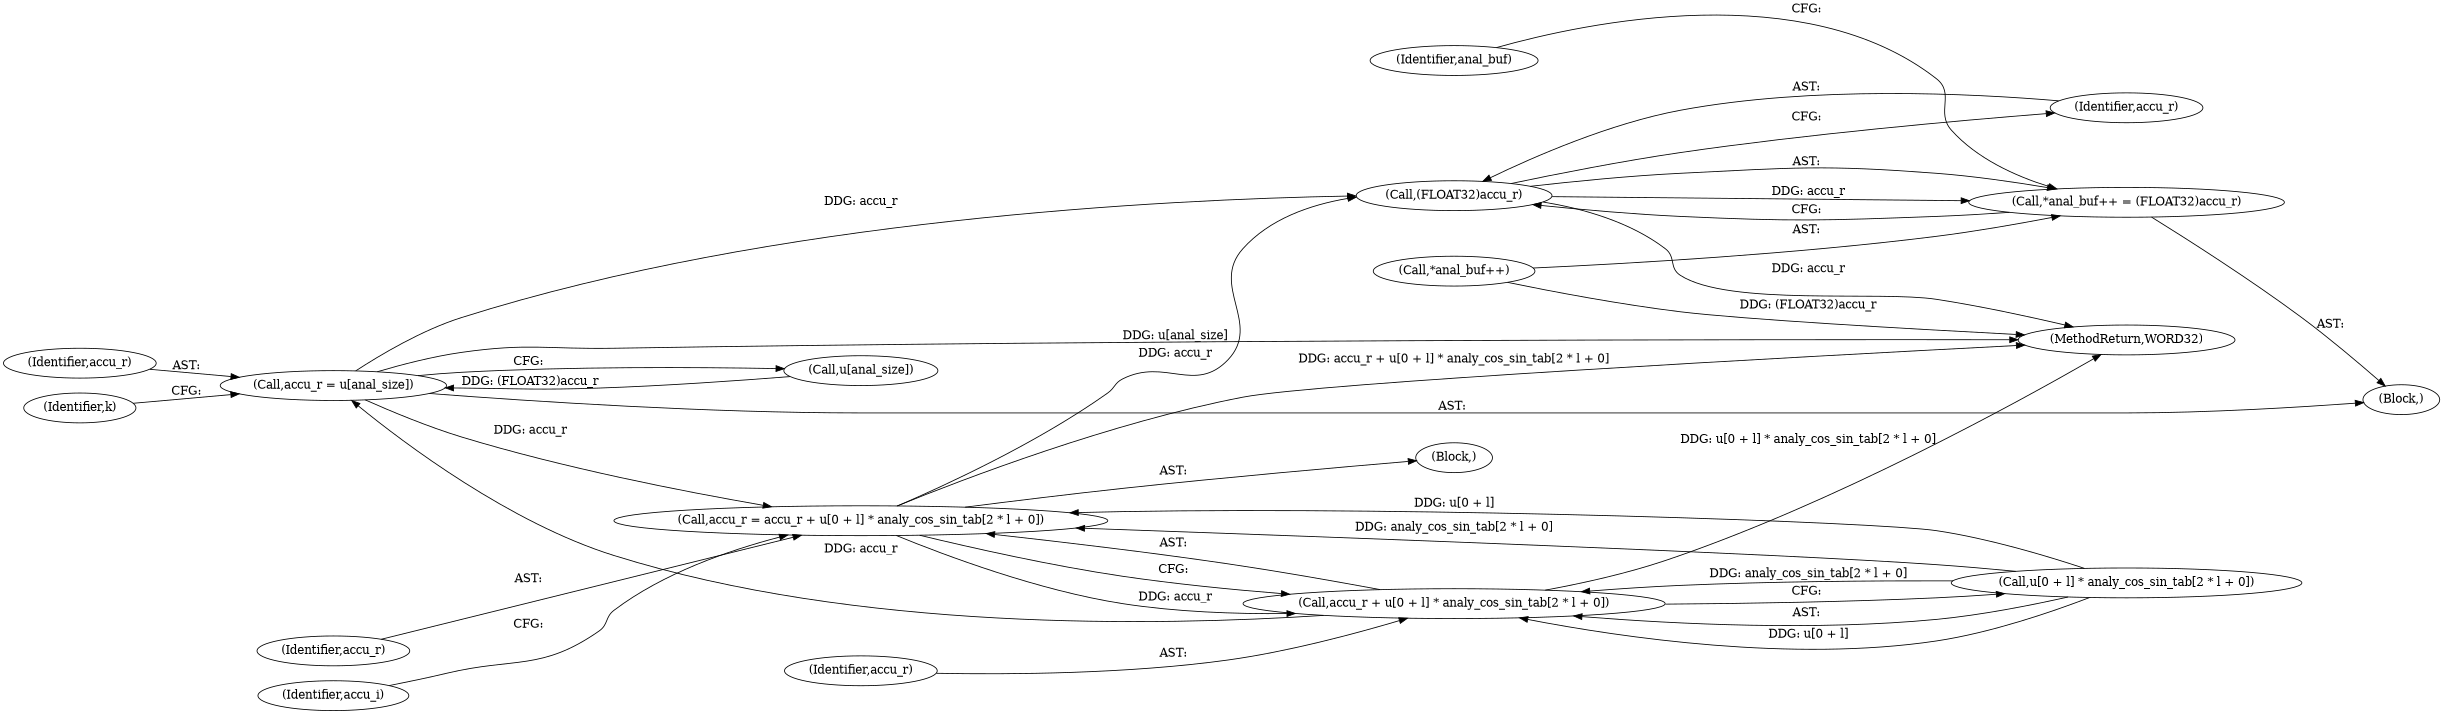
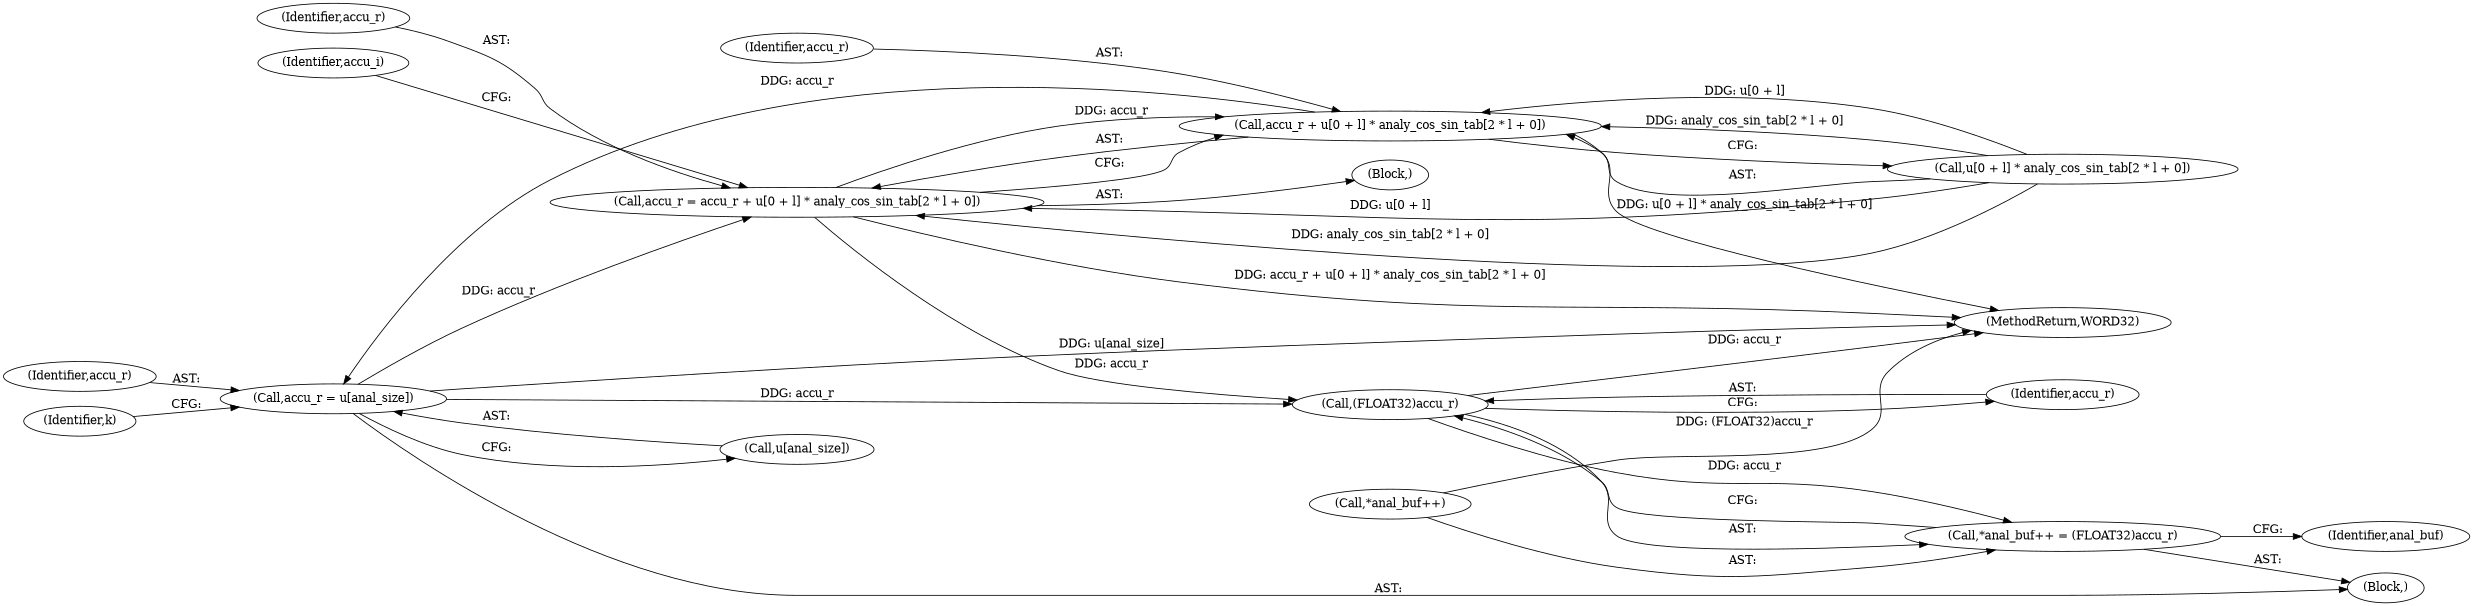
edge "(Identifier,anal_buf)" -> "(Call,*anal_buf++ = (FLOAT32)accu_r)": reversed
edge "(Call,u[anal_size])" -> "(Call,accu_r = u[anal_size])": label "DDG: (FLOAT32)accu_r" -> "AST: "
